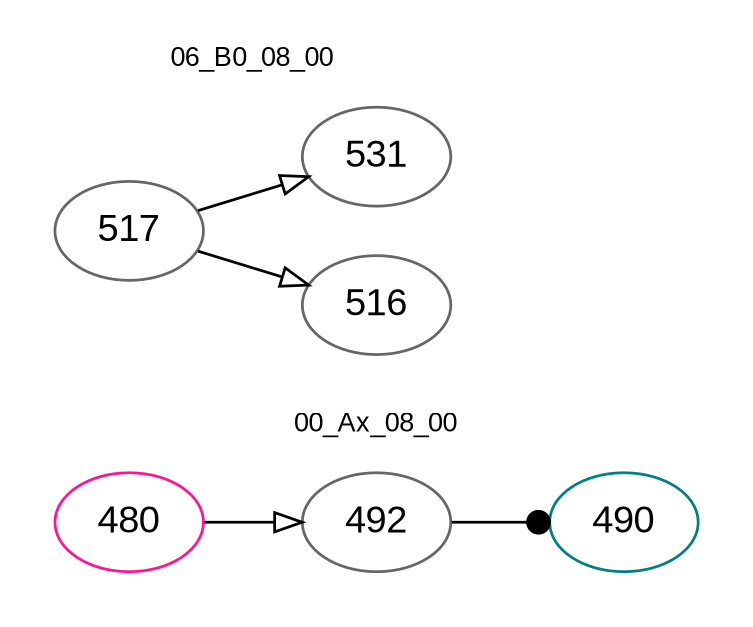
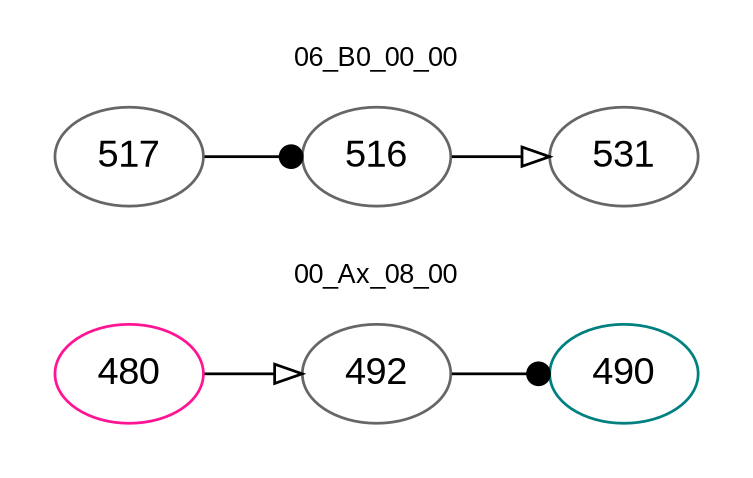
cluster "06_B0_08_00": label "06_B0_08_00" -> "06_B0_00_00"
edge "517" -> "531": now "516" -> "531"
edge "517" -> "516": arrowhead onormal -> dot
